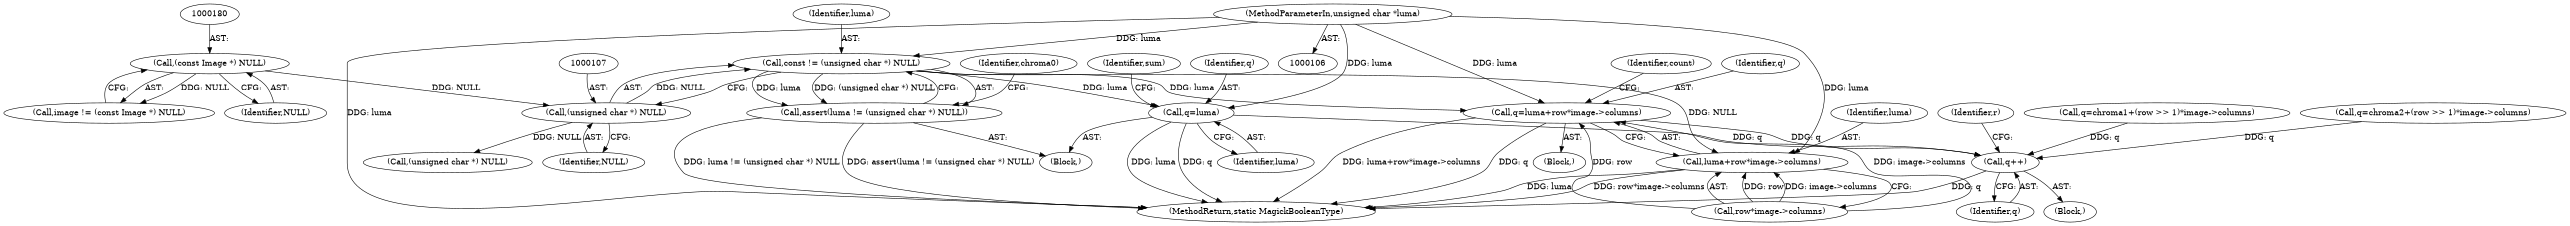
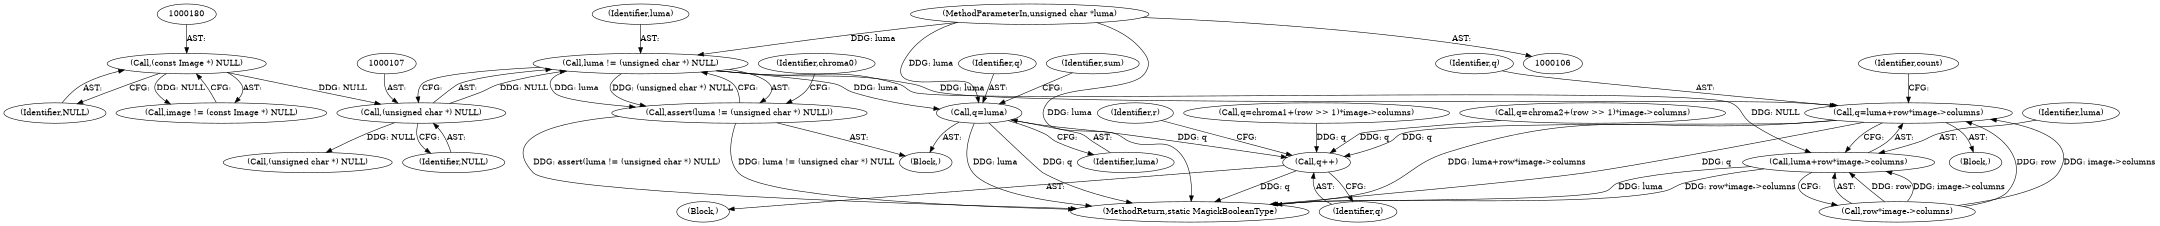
edge "(MethodParameterIn,unsigned char *luma)" -> "(Call,luma+row*image->columns)": removed, label "DDG: luma"
edge "(MethodParameterIn,unsigned char *luma)" -> "(Call,q=luma+row*image->columns)": removed, label "DDG: luma"
node "(Call,const != (unsigned char *) NULL)": label "(Call,const != (unsigned char *) NULL)" -> "(Call,luma != (unsigned char *) NULL)"
